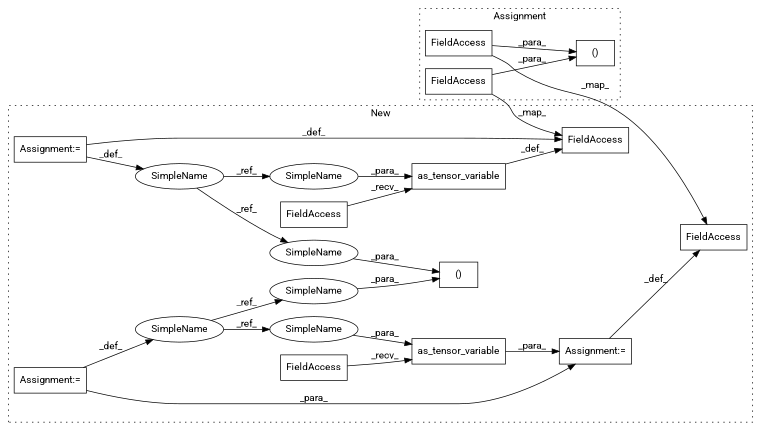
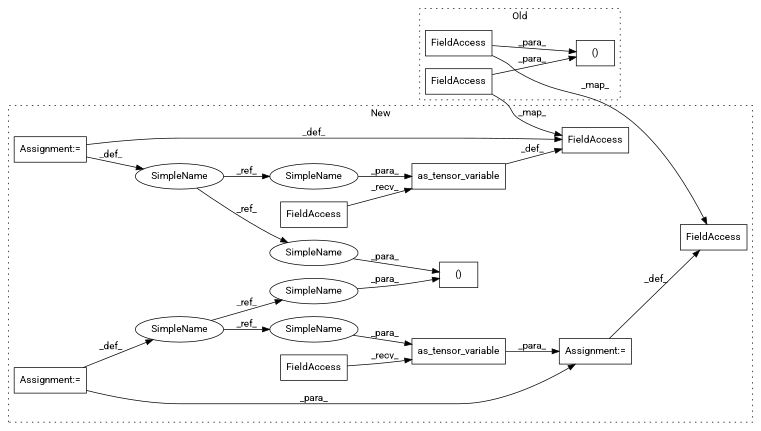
cluster "Assignment": label "Assignment" -> "Old"
